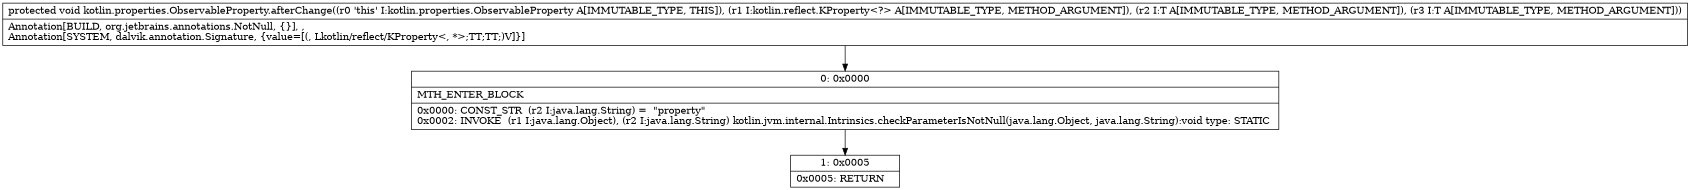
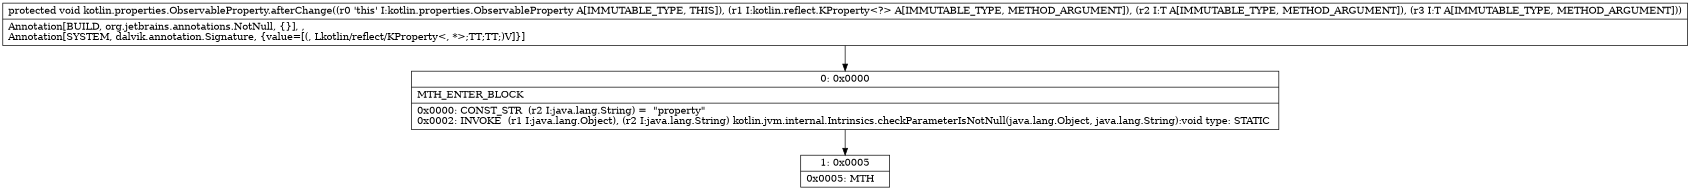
node "1: 0x0005": text "0x0005: RETURN" -> "0x0005: MTH"
